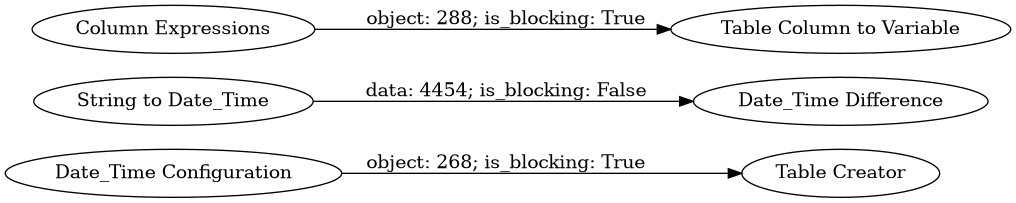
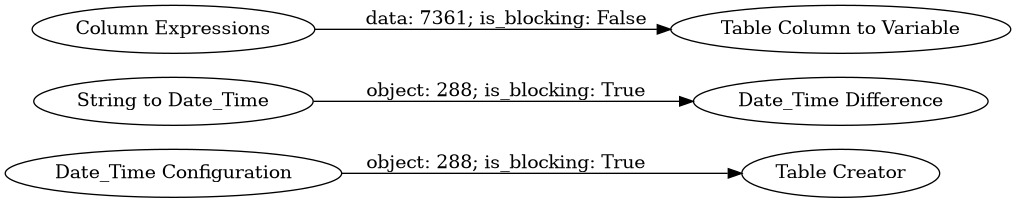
edge "Column Expressions" -> "Table Column to Variable": label "object: 288; is_blocking: True" -> "data: 7361; is_blocking: False"
edge "String to Date_Time" -> "Date_Time Difference": label "data: 4454; is_blocking: False" -> "object: 288; is_blocking: True"
edge "Date_Time Configuration" -> "Table Creator": label "object: 268; is_blocking: True" -> "object: 288; is_blocking: True"
